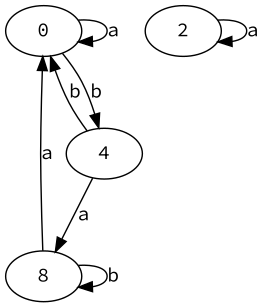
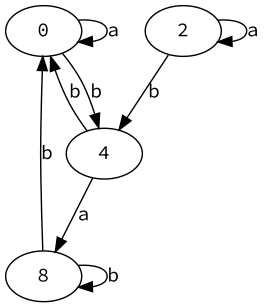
edge "2" -> "4": added, label "b"
edge "8" -> "0": label "a" -> "b"
